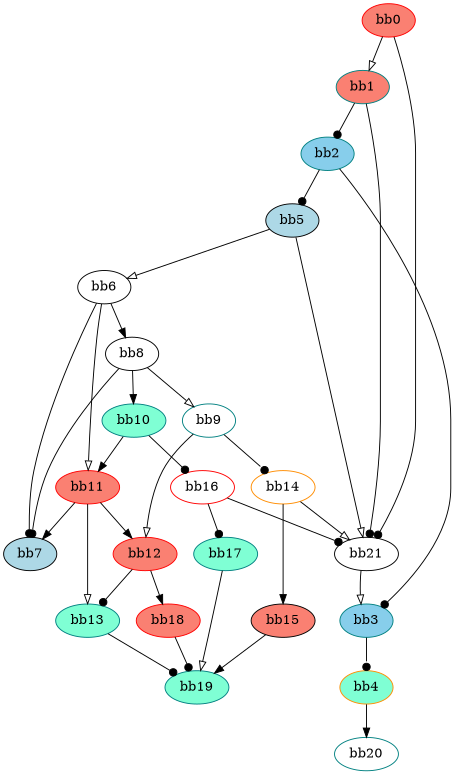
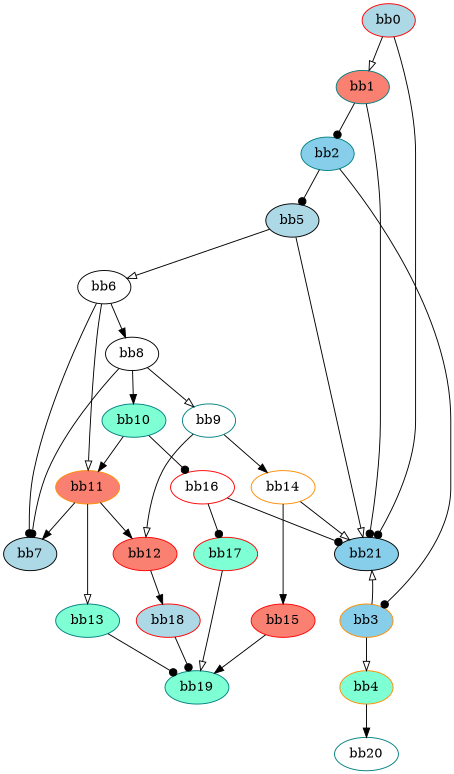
node "bb0": fillcolor salmon -> lightblue
edge "bb9" -> "bb14": arrowhead dot -> normal
node "bb11": color red -> darkorange
node "bb17": color teal -> red
node "bb21": fillcolor white -> skyblue
edge "bb21" -> "bb3": reversed
edge "bb12" -> "bb13": removed
node "bb18": fillcolor salmon -> lightblue
node "bb15": color black -> red
node "bb3": color teal -> darkorange
edge "bb3" -> "bb4": arrowhead dot -> onormal
